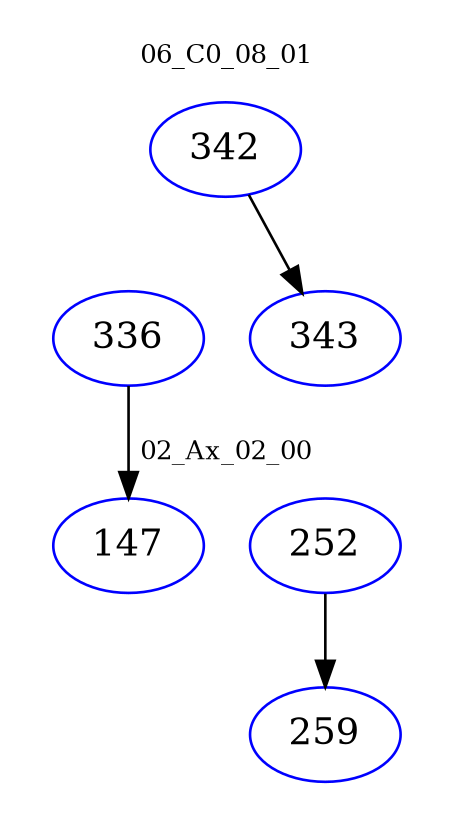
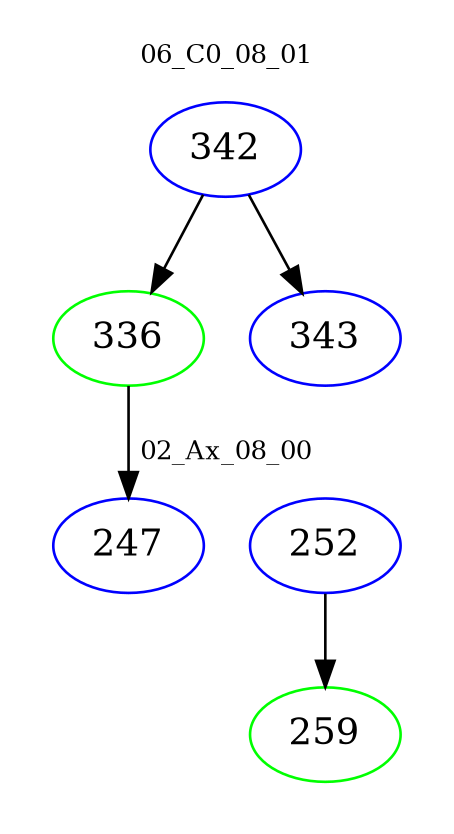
edge "342" -> "336": added
node "336": color blue -> green
cluster "02_Ax_02_00": label "02_Ax_02_00" -> "02_Ax_08_00"
node "147": label "147" -> "247"
node "259": color blue -> green
